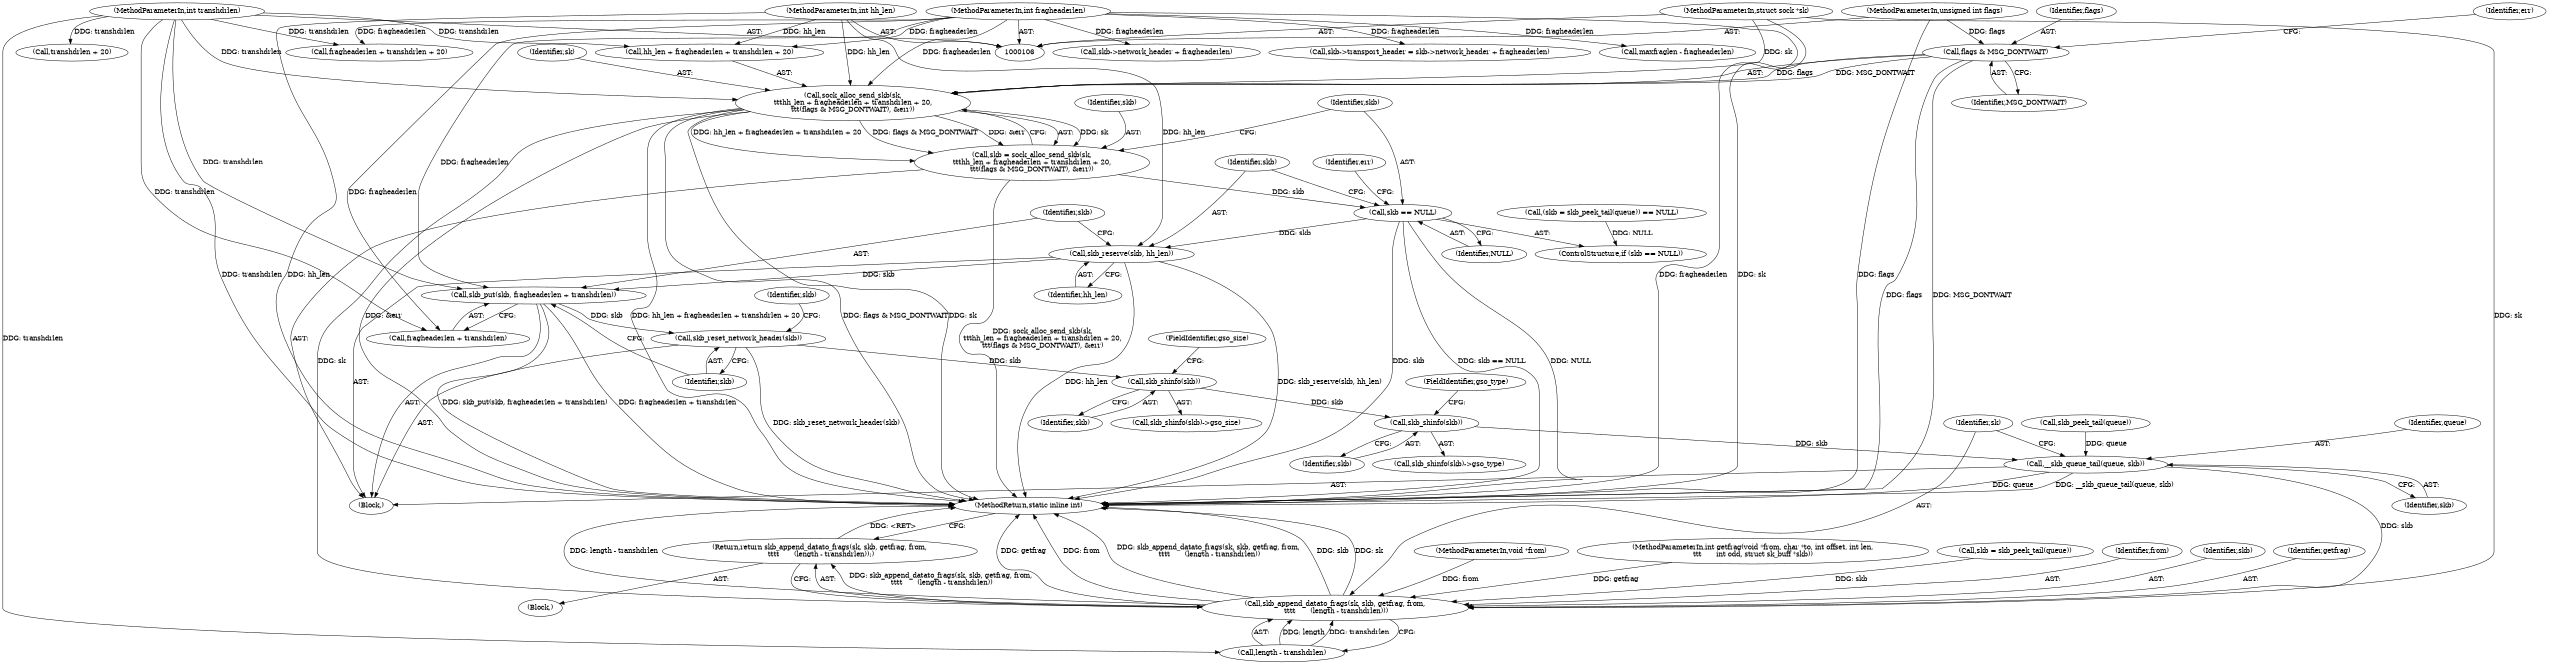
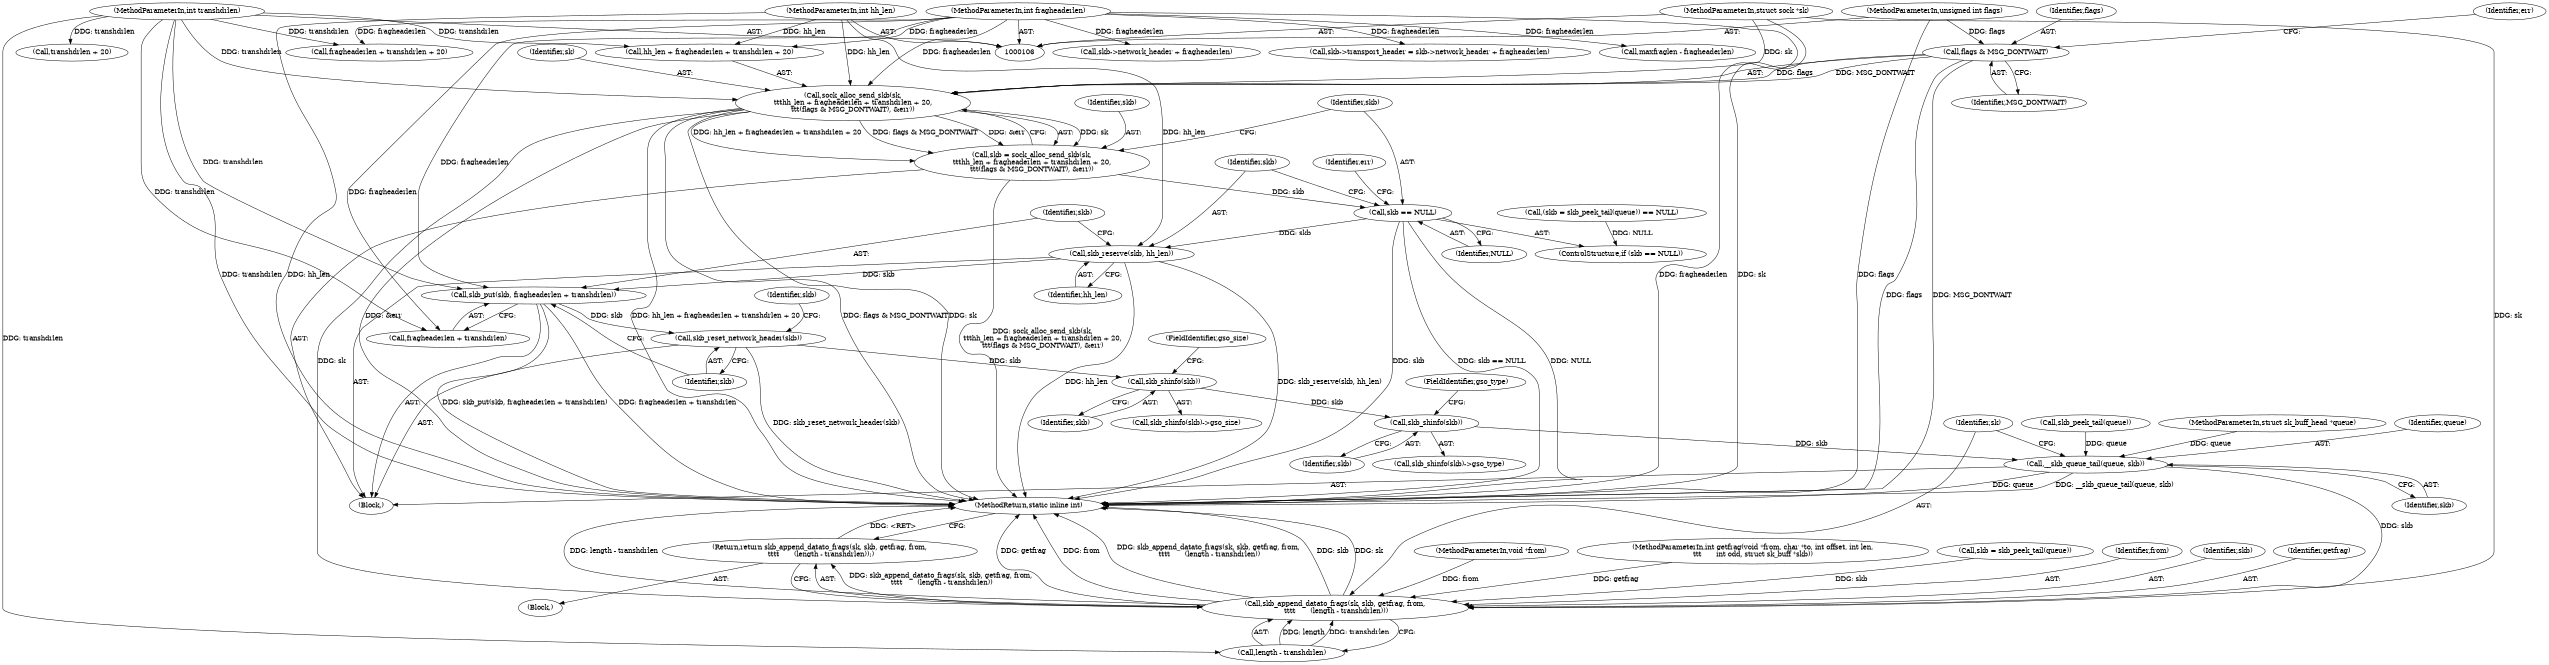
node "(MethodParameterIn,struct sk_buff_head *queue)": added
